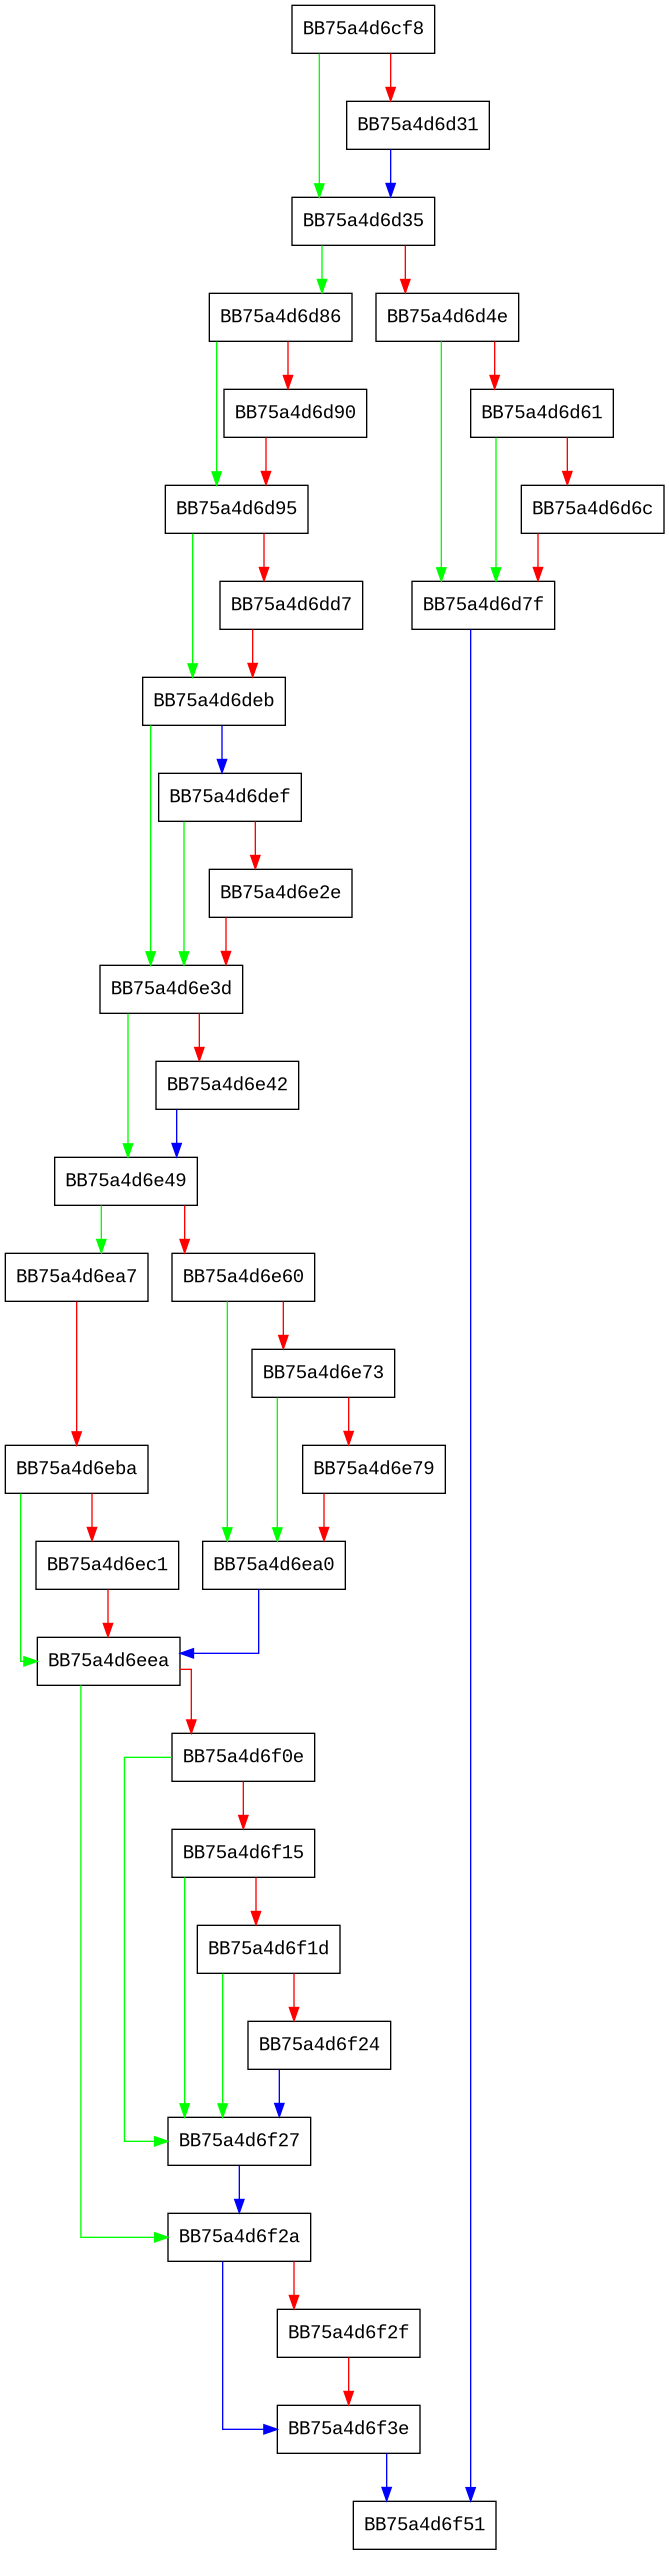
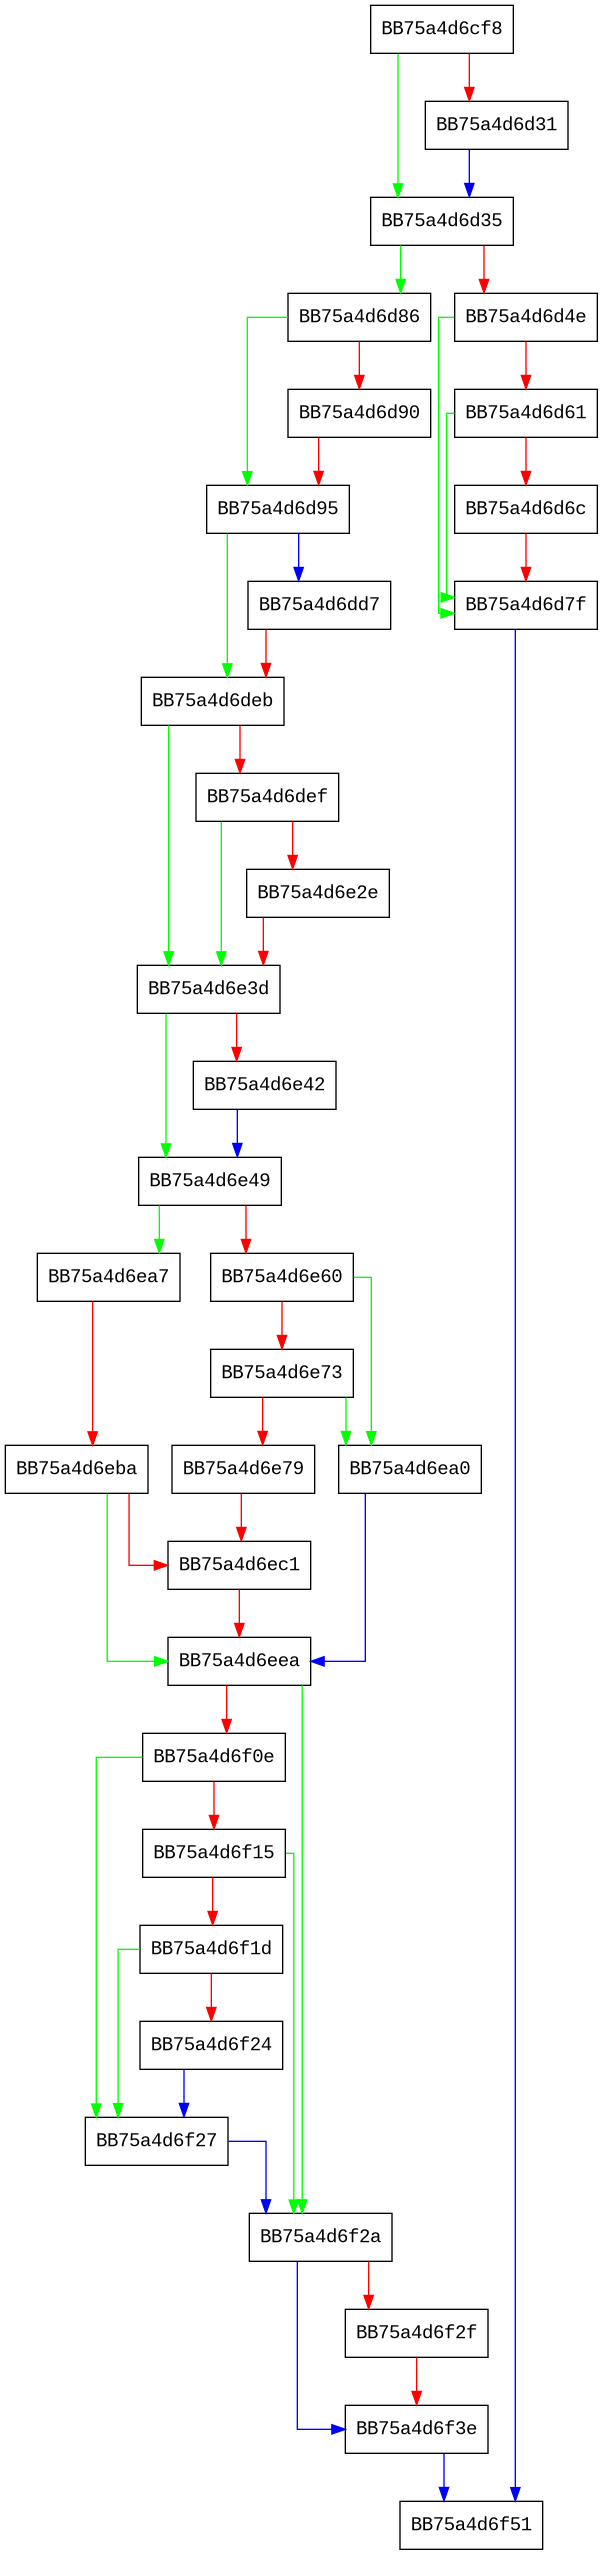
edge "BB75a4d6d95" -> "BB75a4d6dd7": color red -> blue
edge "BB75a4d6deb" -> "BB75a4d6def": color blue -> red
edge "BB75a4d6e79" -> "BB75a4d6ea0": now "BB75a4d6e79" -> "BB75a4d6ec1"
edge "BB75a4d6f15" -> "BB75a4d6f27": now "BB75a4d6f15" -> "BB75a4d6f2a"
